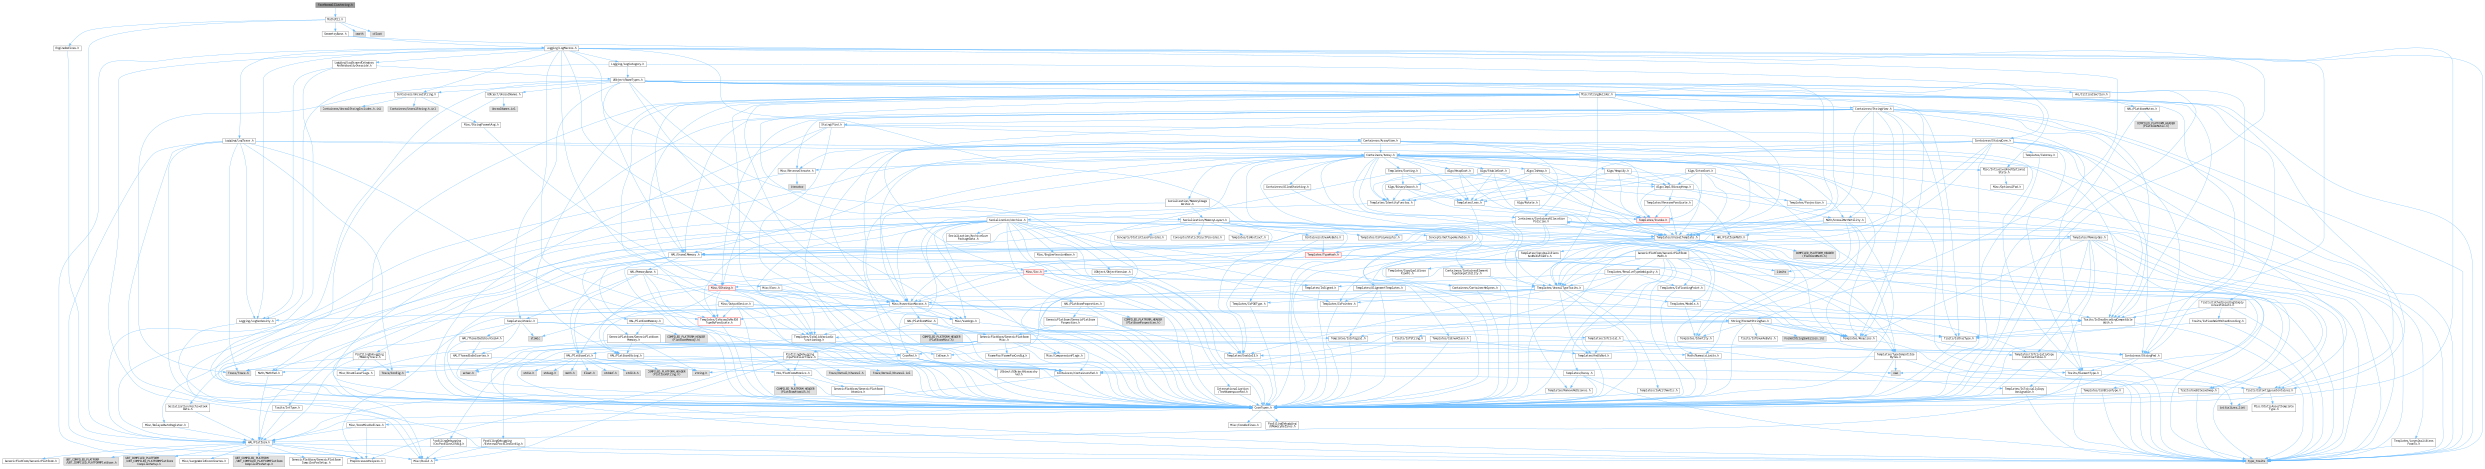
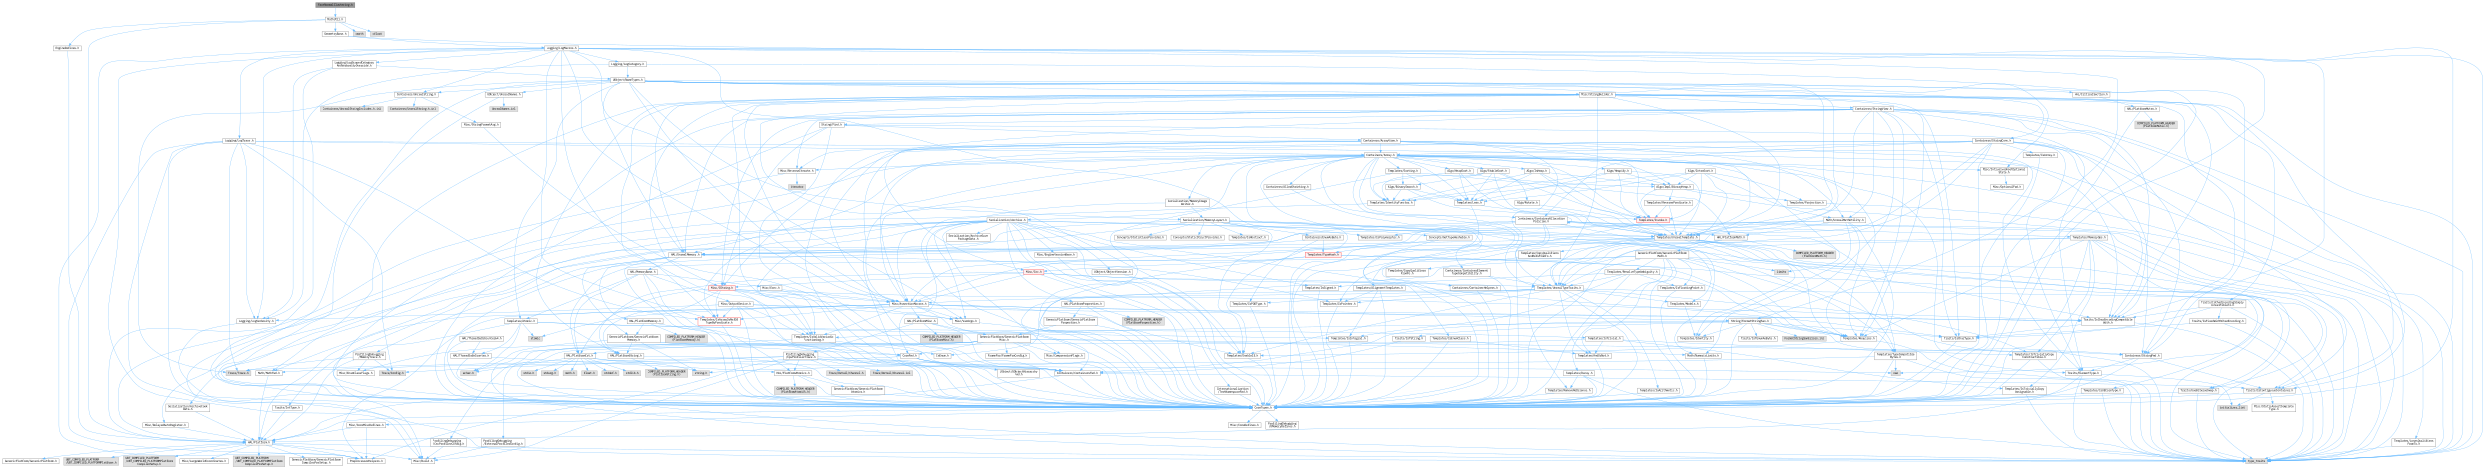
edge "Containers/StringConv.h" -> "Misc/CString.h": added
edge "Templates/Atomic.h" -> "HAL/ThreadSafeCounter64.h": now "Templates/Atomic.h" -> "wchar.h"
